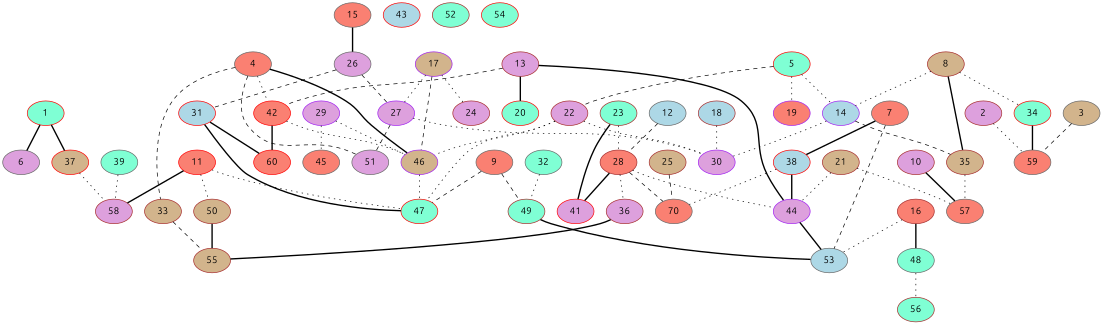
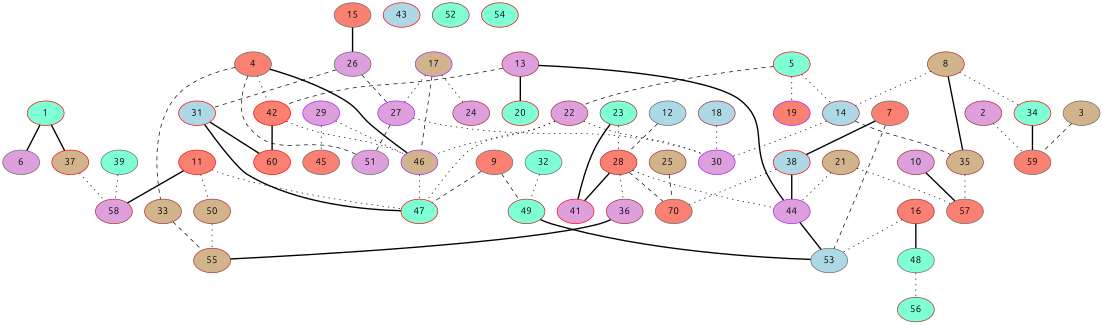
node "14": color purple -> brown
edge "50" -- "55": style bold -> dotted
